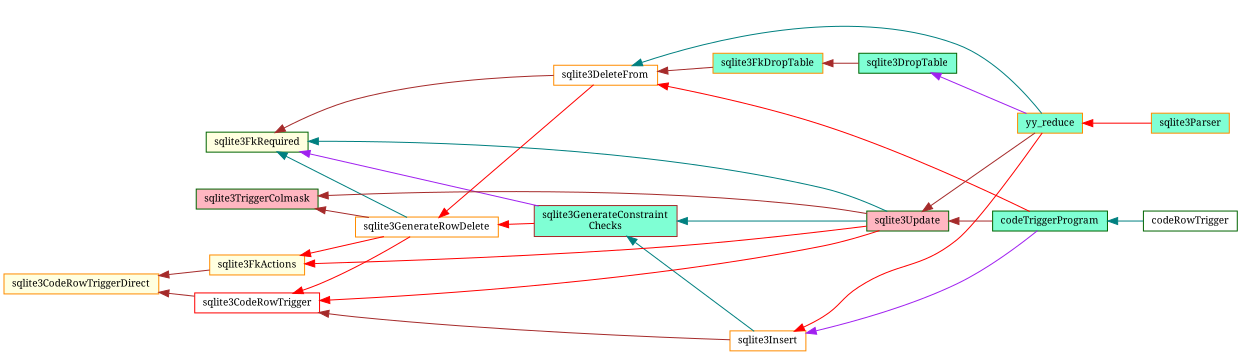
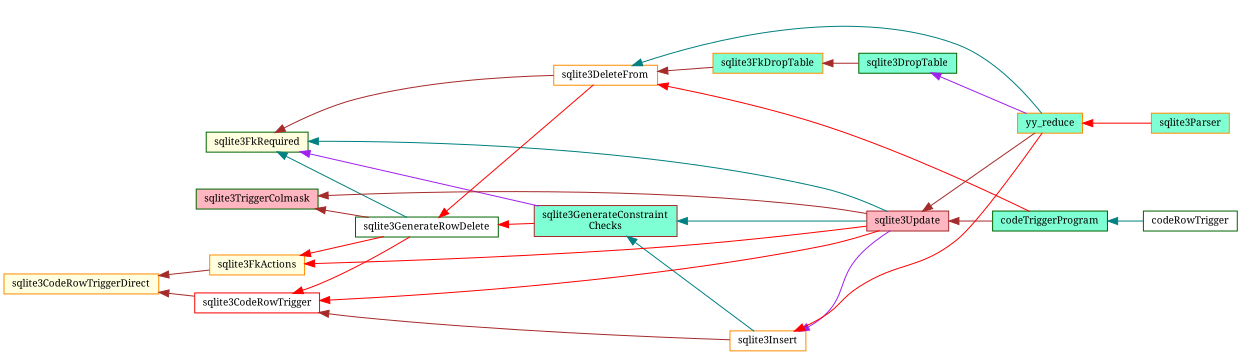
node "sqlite3Update": color darkgreen -> brown
node "sqlite3GenerateRowDelete": color darkorange -> darkgreen
edge "codeTriggerProgram" -> "sqlite3Insert": now "sqlite3Update" -> "sqlite3Insert"
